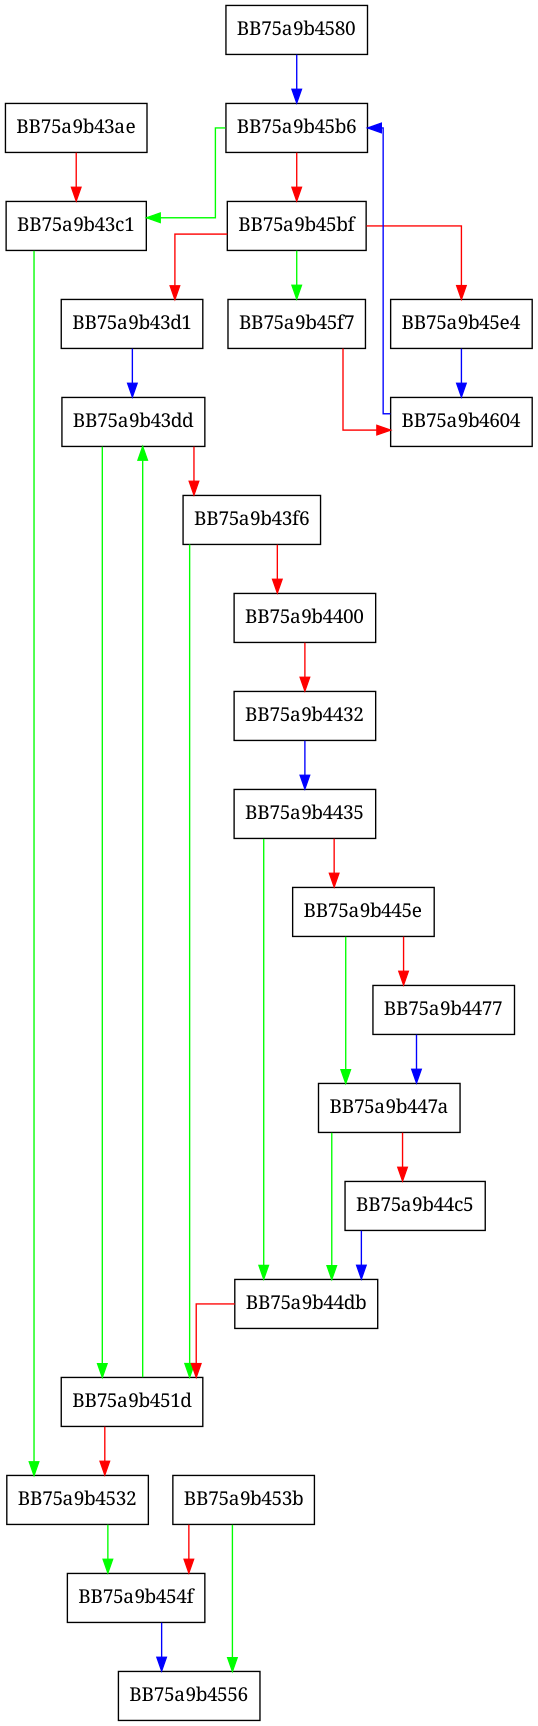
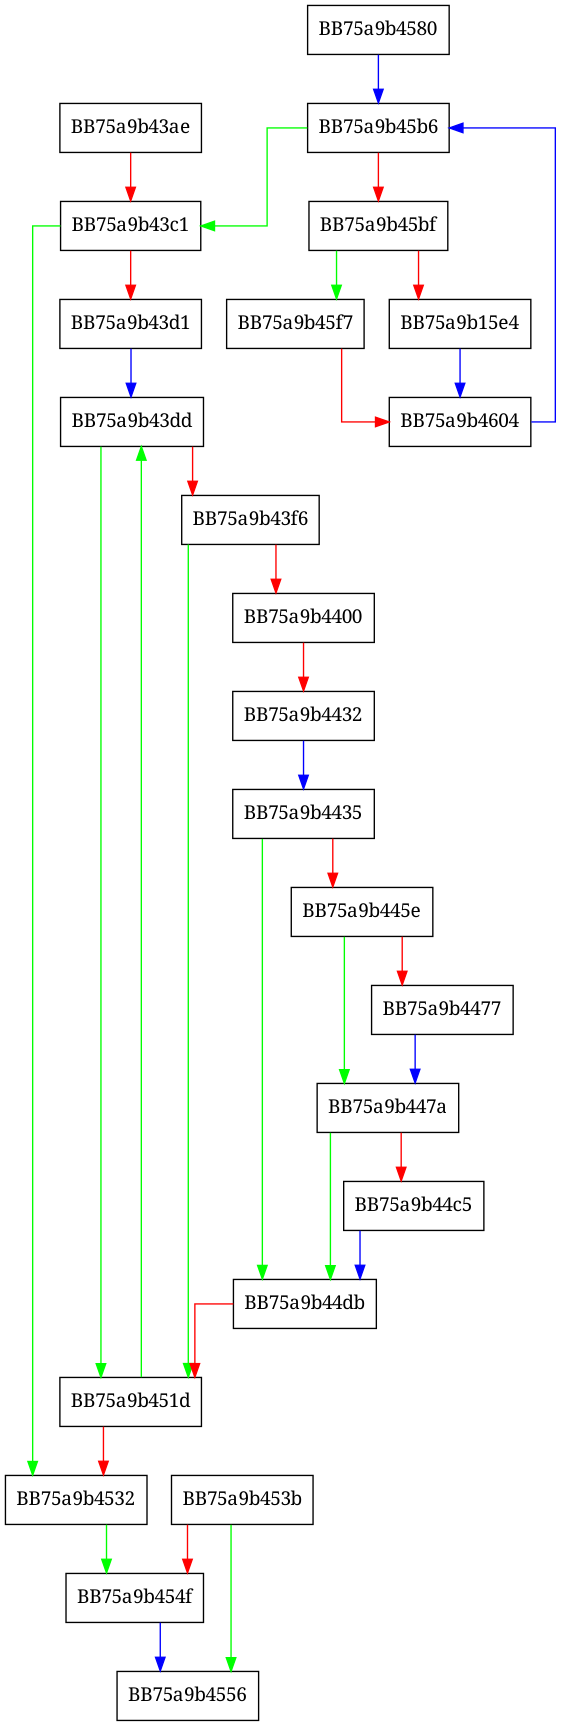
edge "BB75a9b45bf" -> "BB75a9b43d1": now "BB75a9b43c1" -> "BB75a9b43d1"
node "BB75a9b45e4": label "BB75a9b45e4" -> "BB75a9b15e4"
